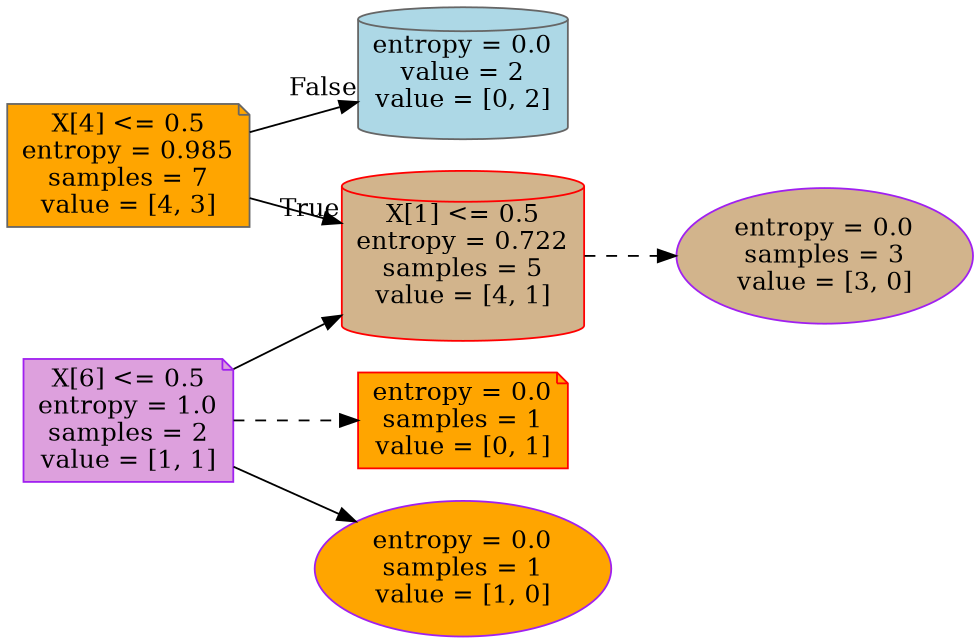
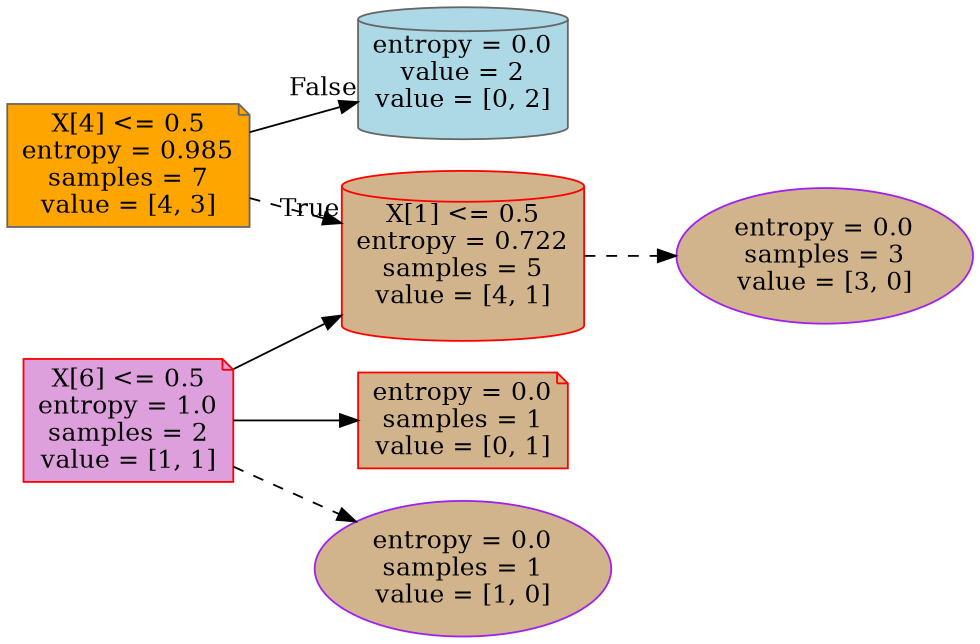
edge "X[4] <= 0.5 entropy = 0.985 samples = 7 value = [4, 3]" -> "X[1] <= 0.5 entropy = 0.722 samples = 5 value = [4, 1]": style solid -> dashed
node "X[6] <= 0.5 entropy = 1.0 samples = 2 value = [1, 1]": color purple -> red
edge "X[6] <= 0.5 entropy = 1.0 samples = 2 value = [1, 1]" -> "entropy = 0.0 samples = 1 value = [0, 1]": style dashed -> solid
node "entropy = 0.0 samples = 1 value = [0, 1]": fillcolor orange -> tan
edge "X[6] <= 0.5 entropy = 1.0 samples = 2 value = [1, 1]" -> "entropy = 0.0 samples = 1 value = [1, 0]": style solid -> dashed
node "entropy = 0.0 samples = 1 value = [1, 0]": fillcolor orange -> tan
